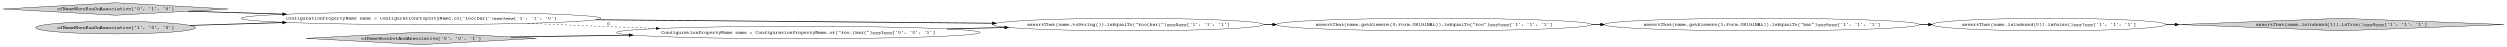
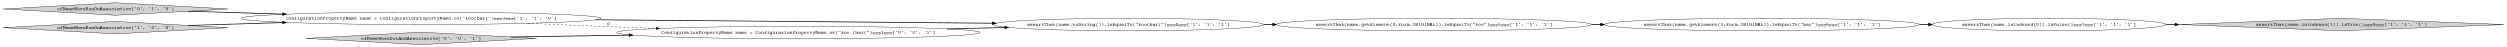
node "ofNameWhenRunOnAssociative['1', '0', '0']": shape ellipse -> diamond
